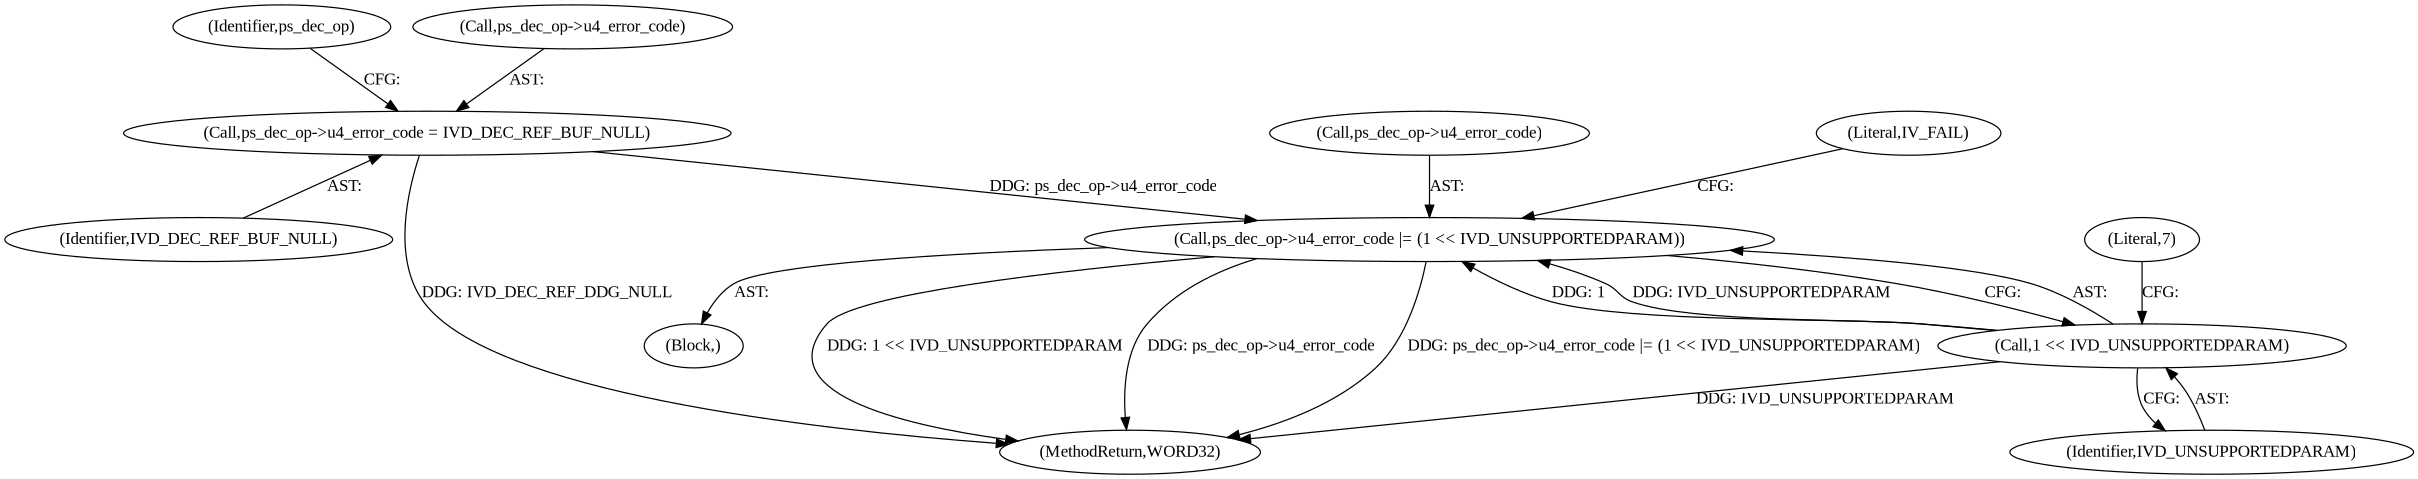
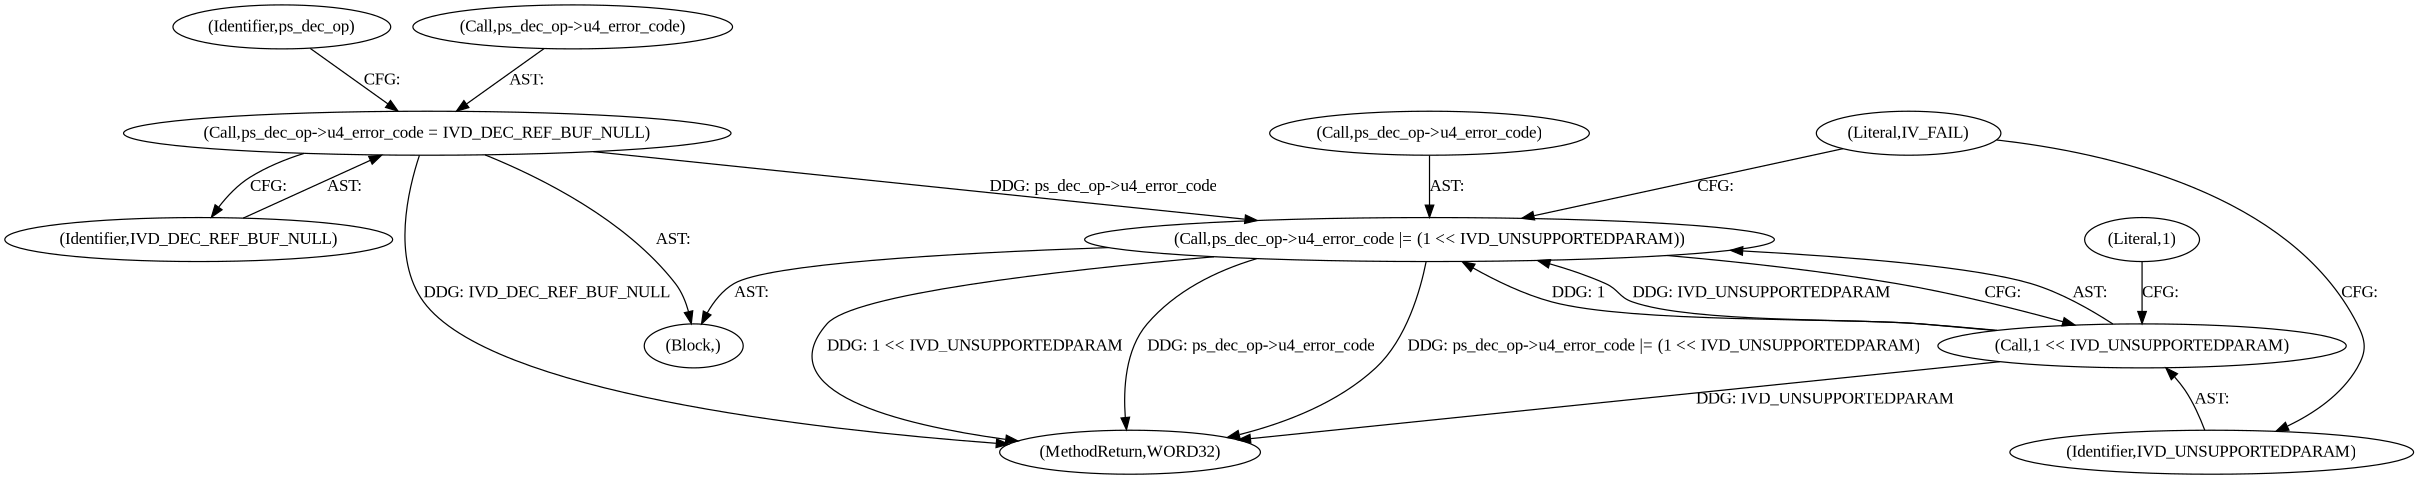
edge "(Call,ps_dec_op->u4_error_code = IVD_DEC_REF_BUF_NULL)" -> "(Identifier,IVD_DEC_REF_BUF_NULL)": added, label "CFG:"
edge "(Call,ps_dec_op->u4_error_code = IVD_DEC_REF_BUF_NULL)" -> "(Block,)": added, label "AST:"
node "(Literal,7)": label "(Literal,7)" -> "(Literal,1)"
edge "(Call,ps_dec_op->u4_error_code = IVD_DEC_REF_BUF_NULL)" -> "(MethodReturn,WORD32)": label "DDG: IVD_DEC_REF_DDG_NULL" -> "DDG: IVD_DEC_REF_BUF_NULL"
edge "(Call,1 << IVD_UNSUPPORTEDPARAM)" -> "(Identifier,IVD_UNSUPPORTEDPARAM)": now "(Literal,IV_FAIL)" -> "(Identifier,IVD_UNSUPPORTEDPARAM)"
